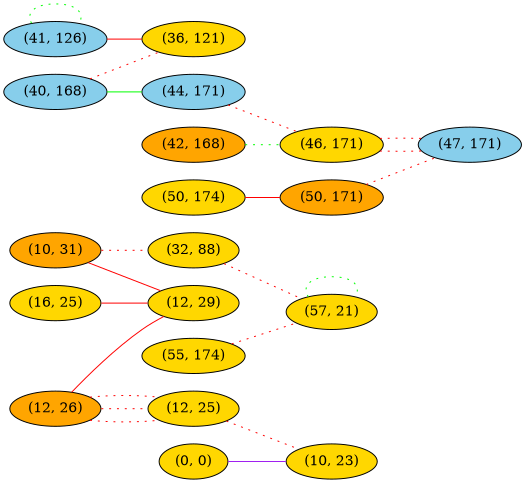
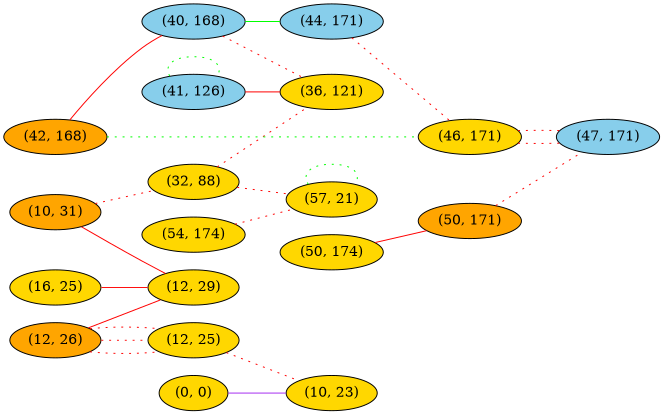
edge "(40, 168)" -- "(42, 168)": added
edge "(36, 121)" -- "(32, 88)": added
node "(55, 174)": label "(55, 174)" -> "(54, 174)"
